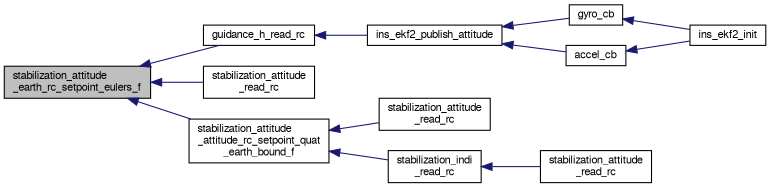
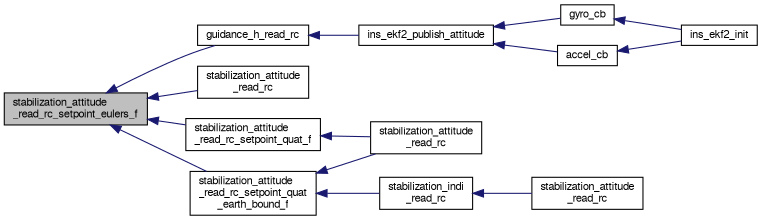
node "stabilization_attitude _earth_rc_setpoint_eulers_f": label "stabilization_attitude _earth_rc_setpoint_eulers_f" -> "stabilization_attitude _read_rc_setpoint_eulers_f"
node "stabilization_attitude _read_rc_setpoint_quat_f": added
node "stabilization_attitude _attitude_rc_setpoint_quat _earth_bound_f": label "stabilization_attitude _attitude_rc_setpoint_quat _earth_bound_f" -> "stabilization_attitude _read_rc_setpoint_quat _earth_bound_f"
